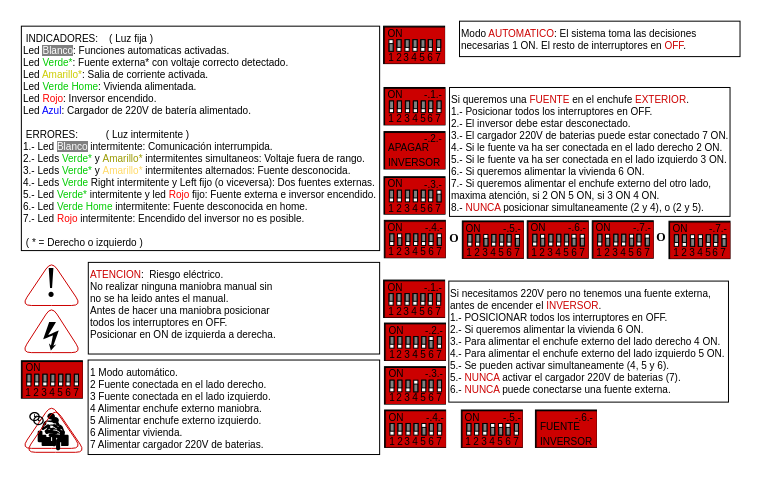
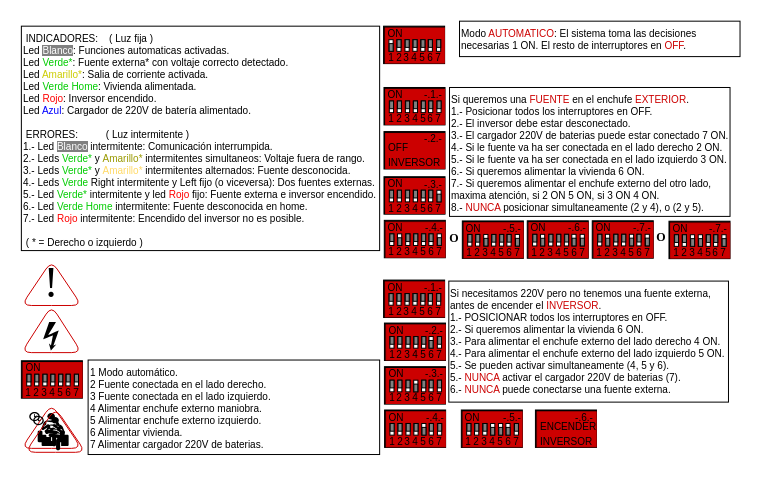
node "APAGAR INVERSOR": label "APAGAR INVERSOR" -> "OFF INVERSOR"
node "ATENCION: Riesgo eléctrico. No realizar ninguna maniobra manual sin no se ha leido antes el manual. Antes de hacer una maniobra posicionar todos los interruptores en OFF. Posicionar en ON de izquierda a derecha.": removed
node "FUENTE INVERSOR": label "FUENTE INVERSOR" -> "ENCENDER INVERSOR"
